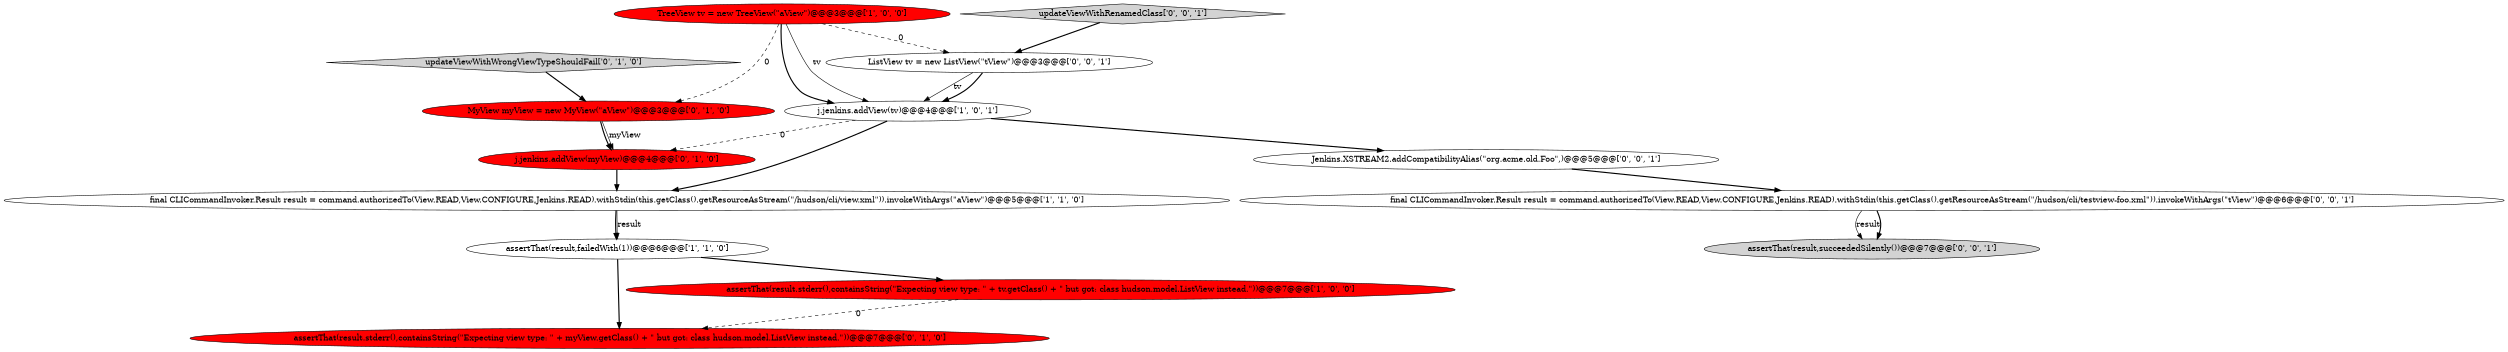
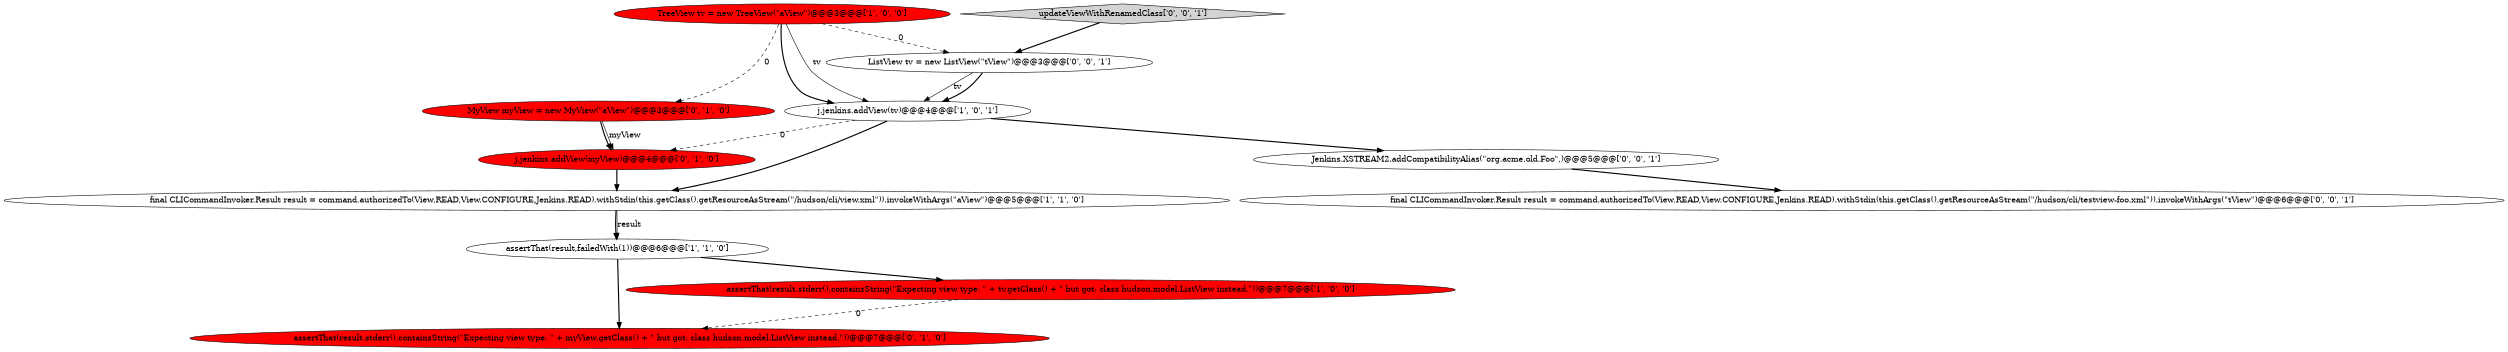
node "updateViewWithWrongViewTypeShouldFail['0', '1', '0']": removed
node "assertThat(result,succeededSilently())@@@7@@@['0', '0', '1']": removed
